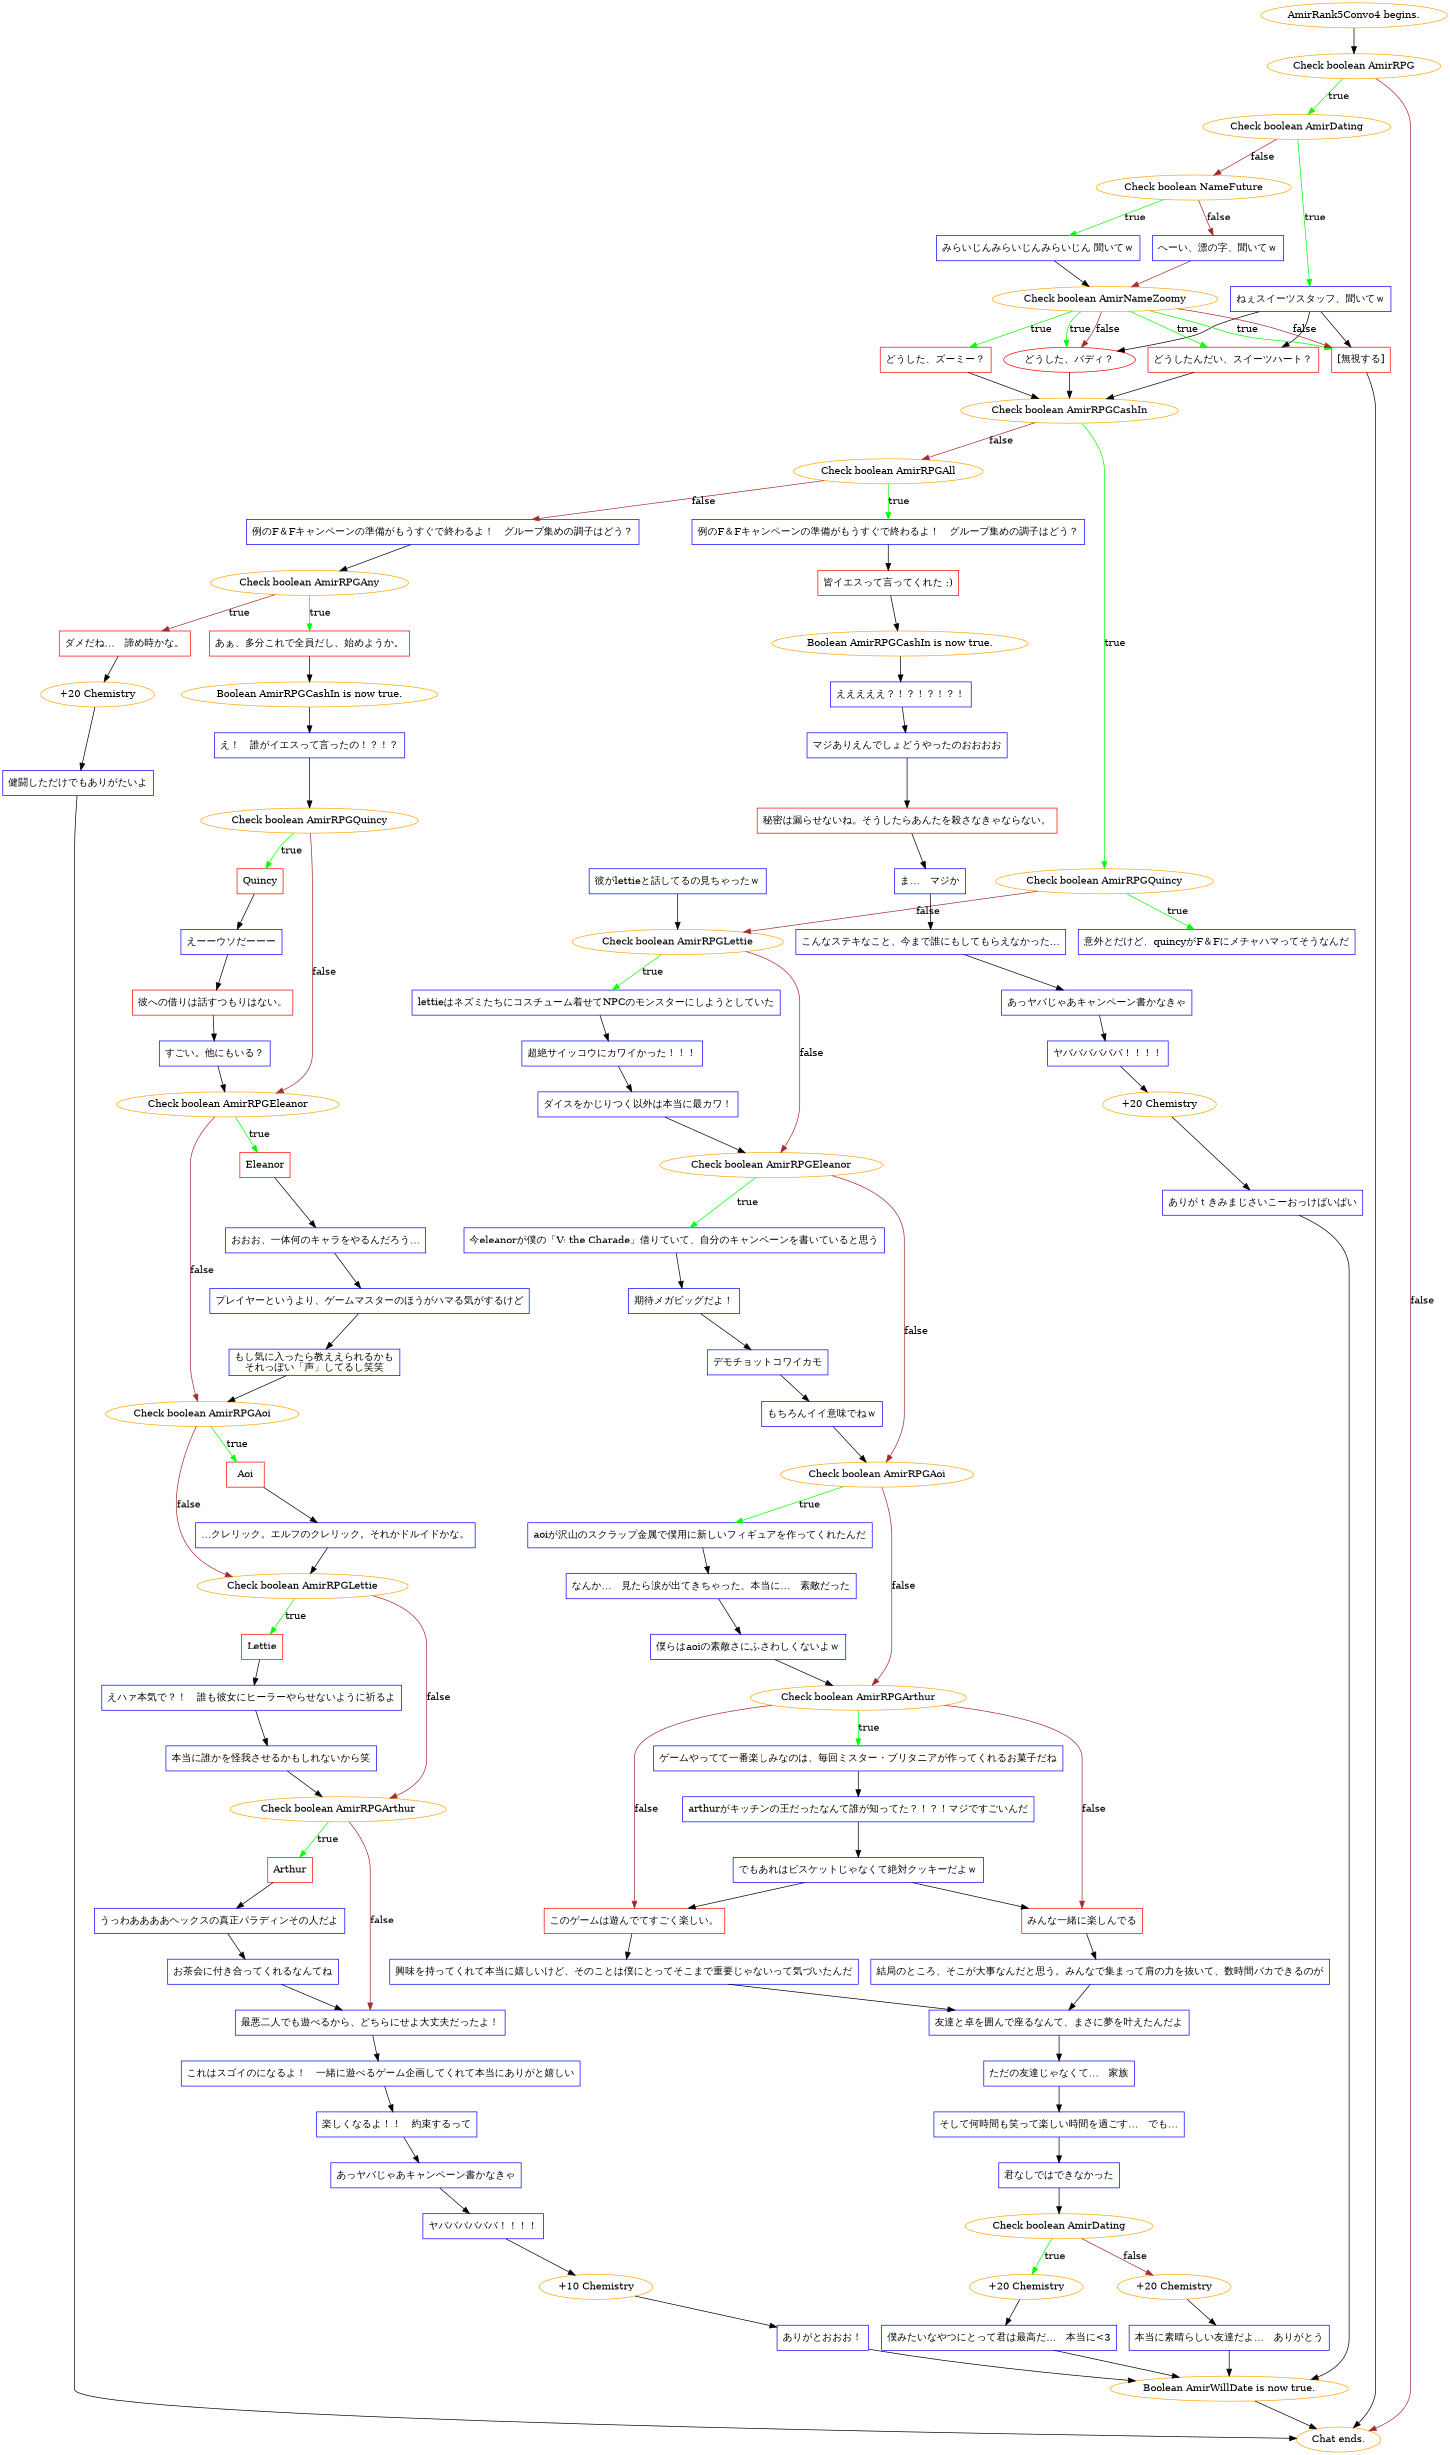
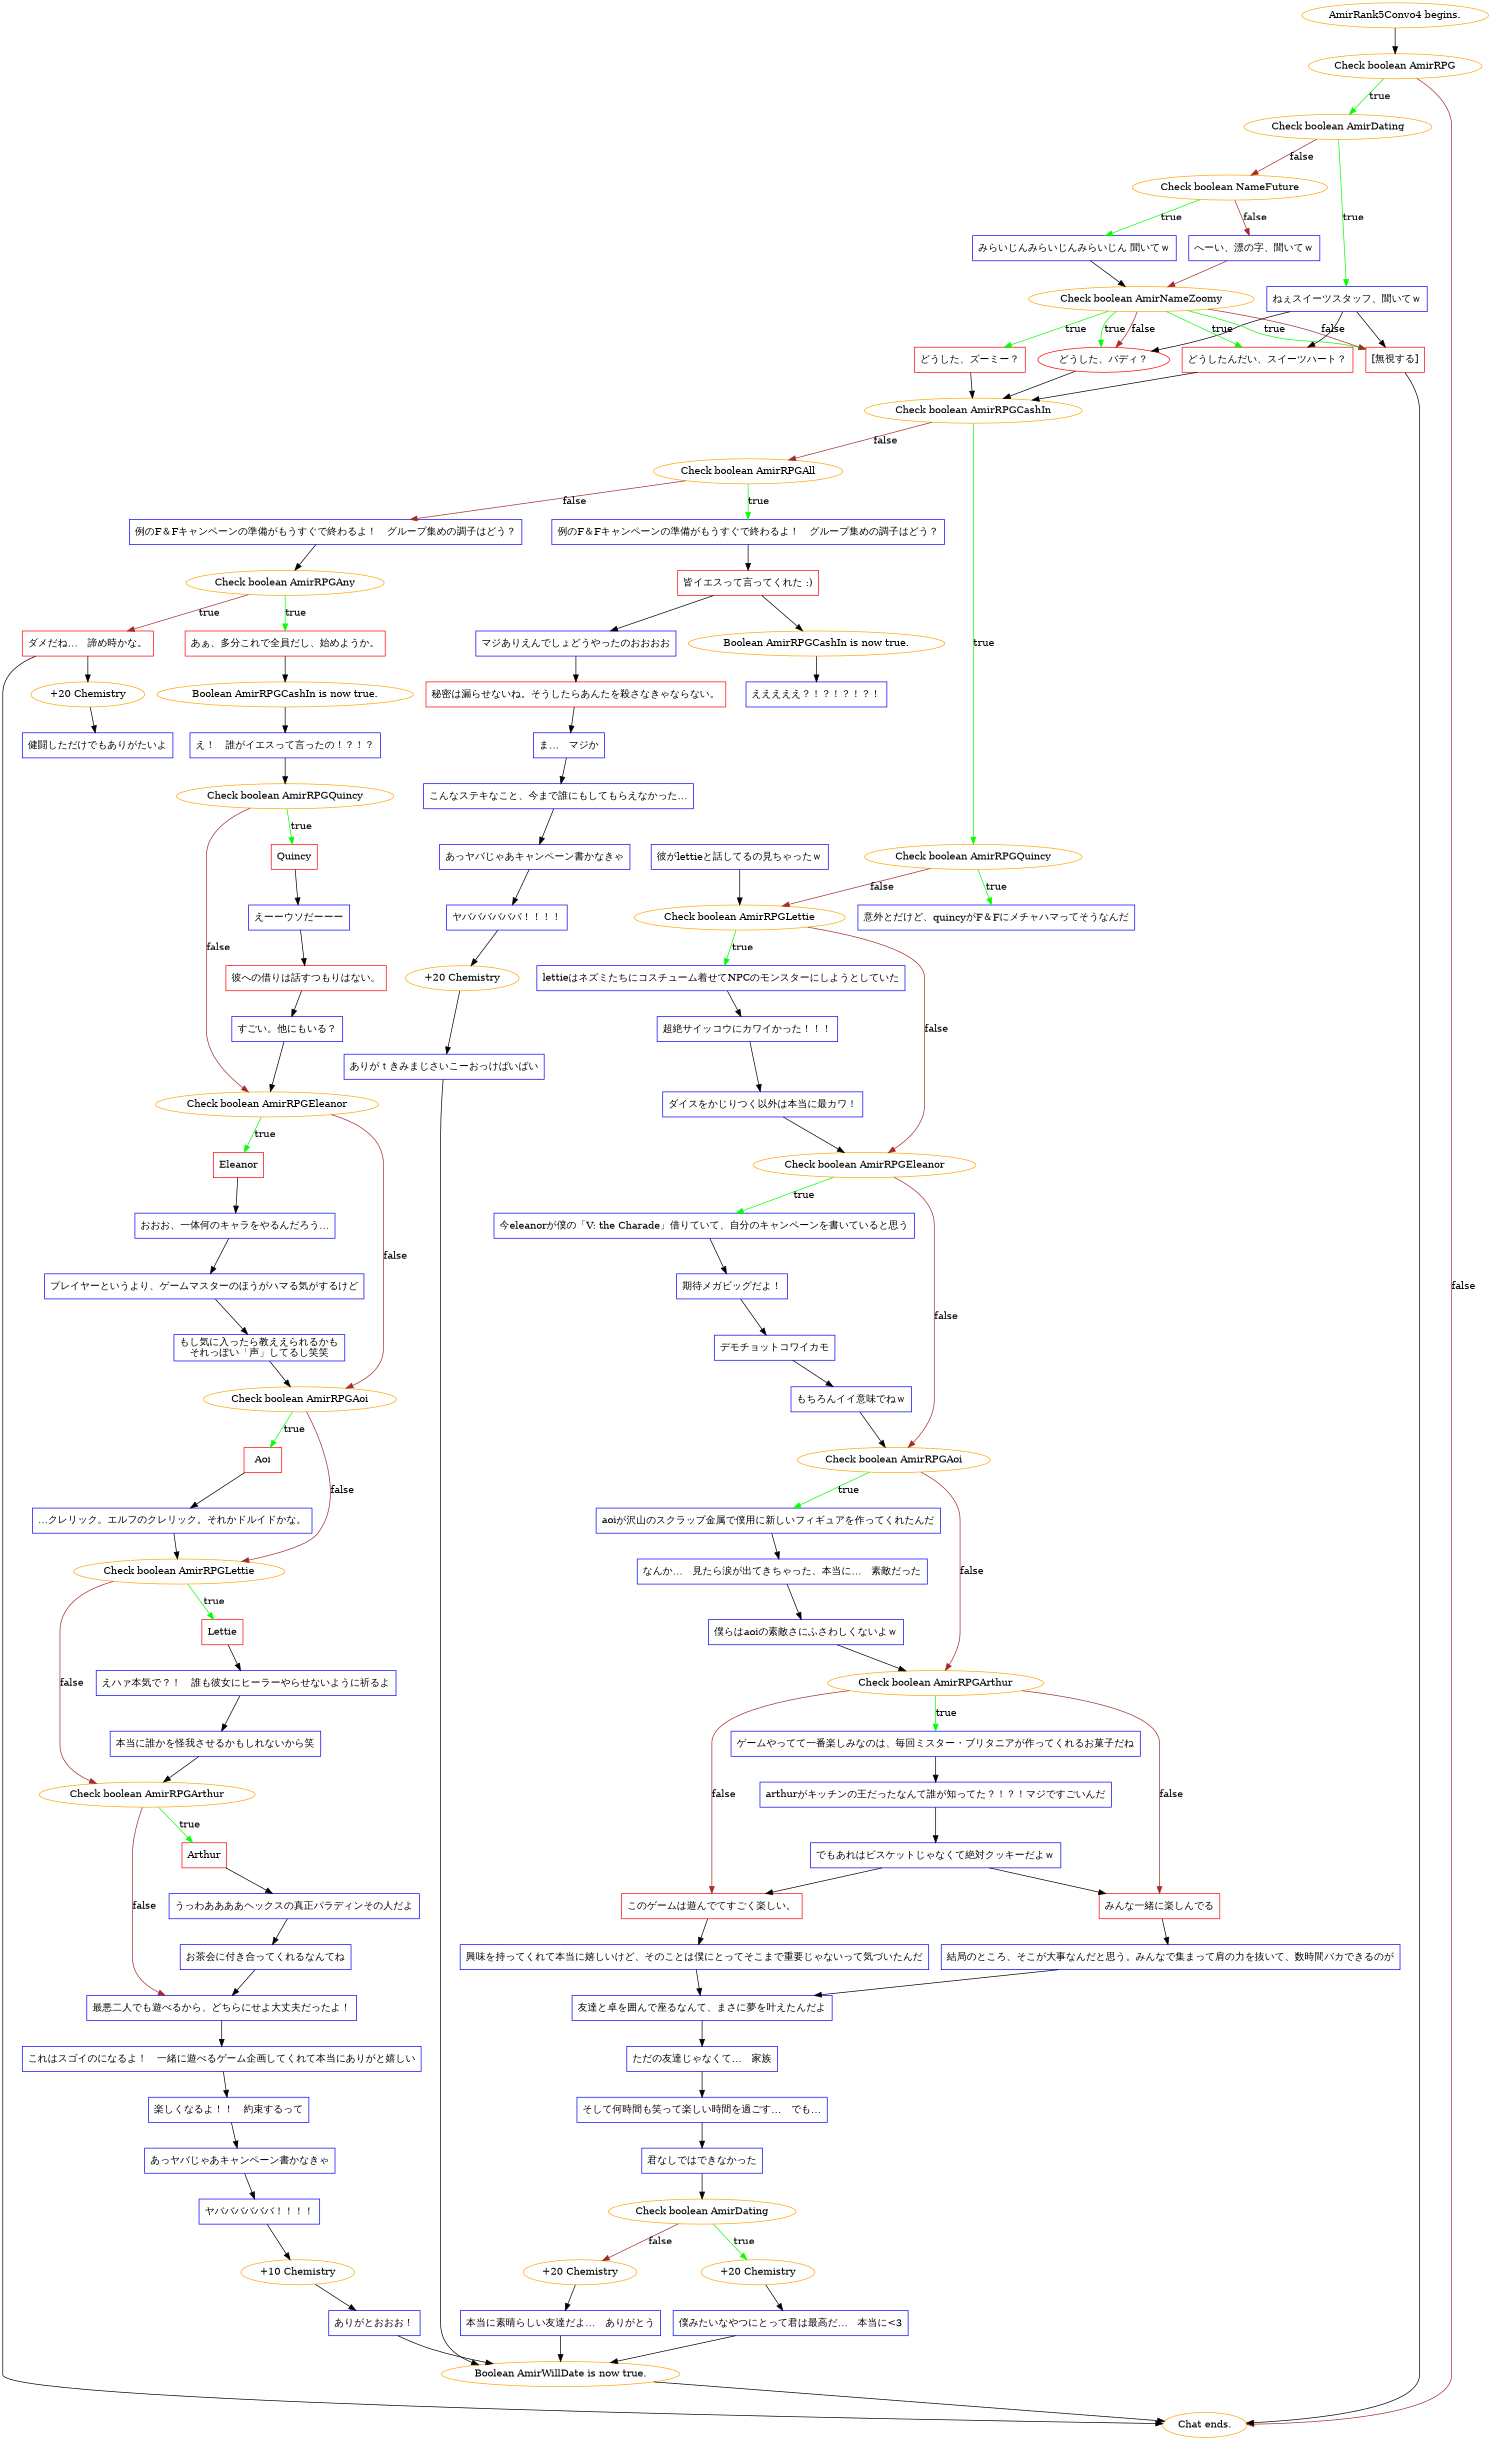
edge "えええええ？！？！？！？！" -> "マジありえんでしょどうやったのおおおお": now "皆イエスって言ってくれた :)" -> "マジありえんでしょどうやったのおおおお"
edge "健闘しただけでもありがたいよ" -> "Chat ends.": now "ダメだね…　諦め時かな。" -> "Chat ends."
